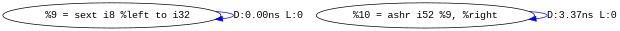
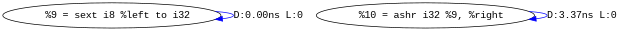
node "%10 = ashr i52 %9, %right": label "%10 = ashr i52 %9, %right" -> "%10 = ashr i32 %9, %right"
